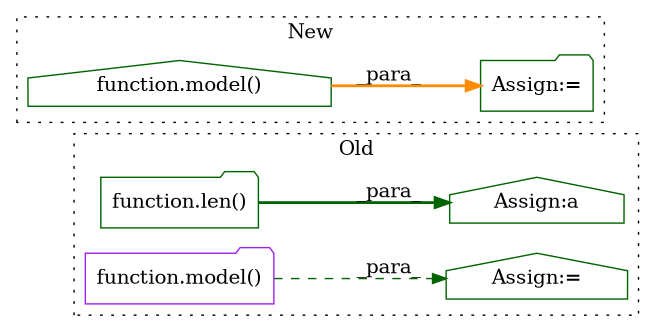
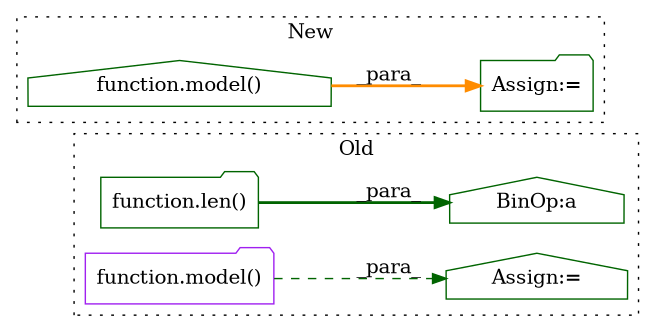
node "Assign:a": label "Assign:a" -> "BinOp:a"
